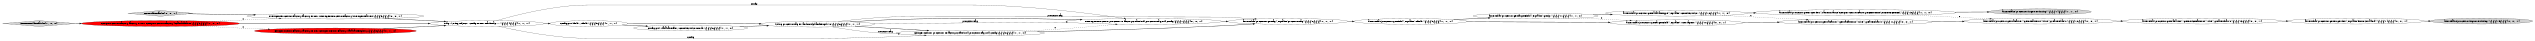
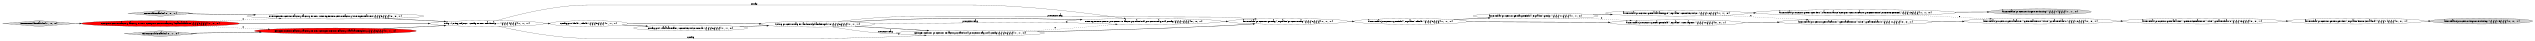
node "testAsnBuildDefaults['0', '1', '0']": added
